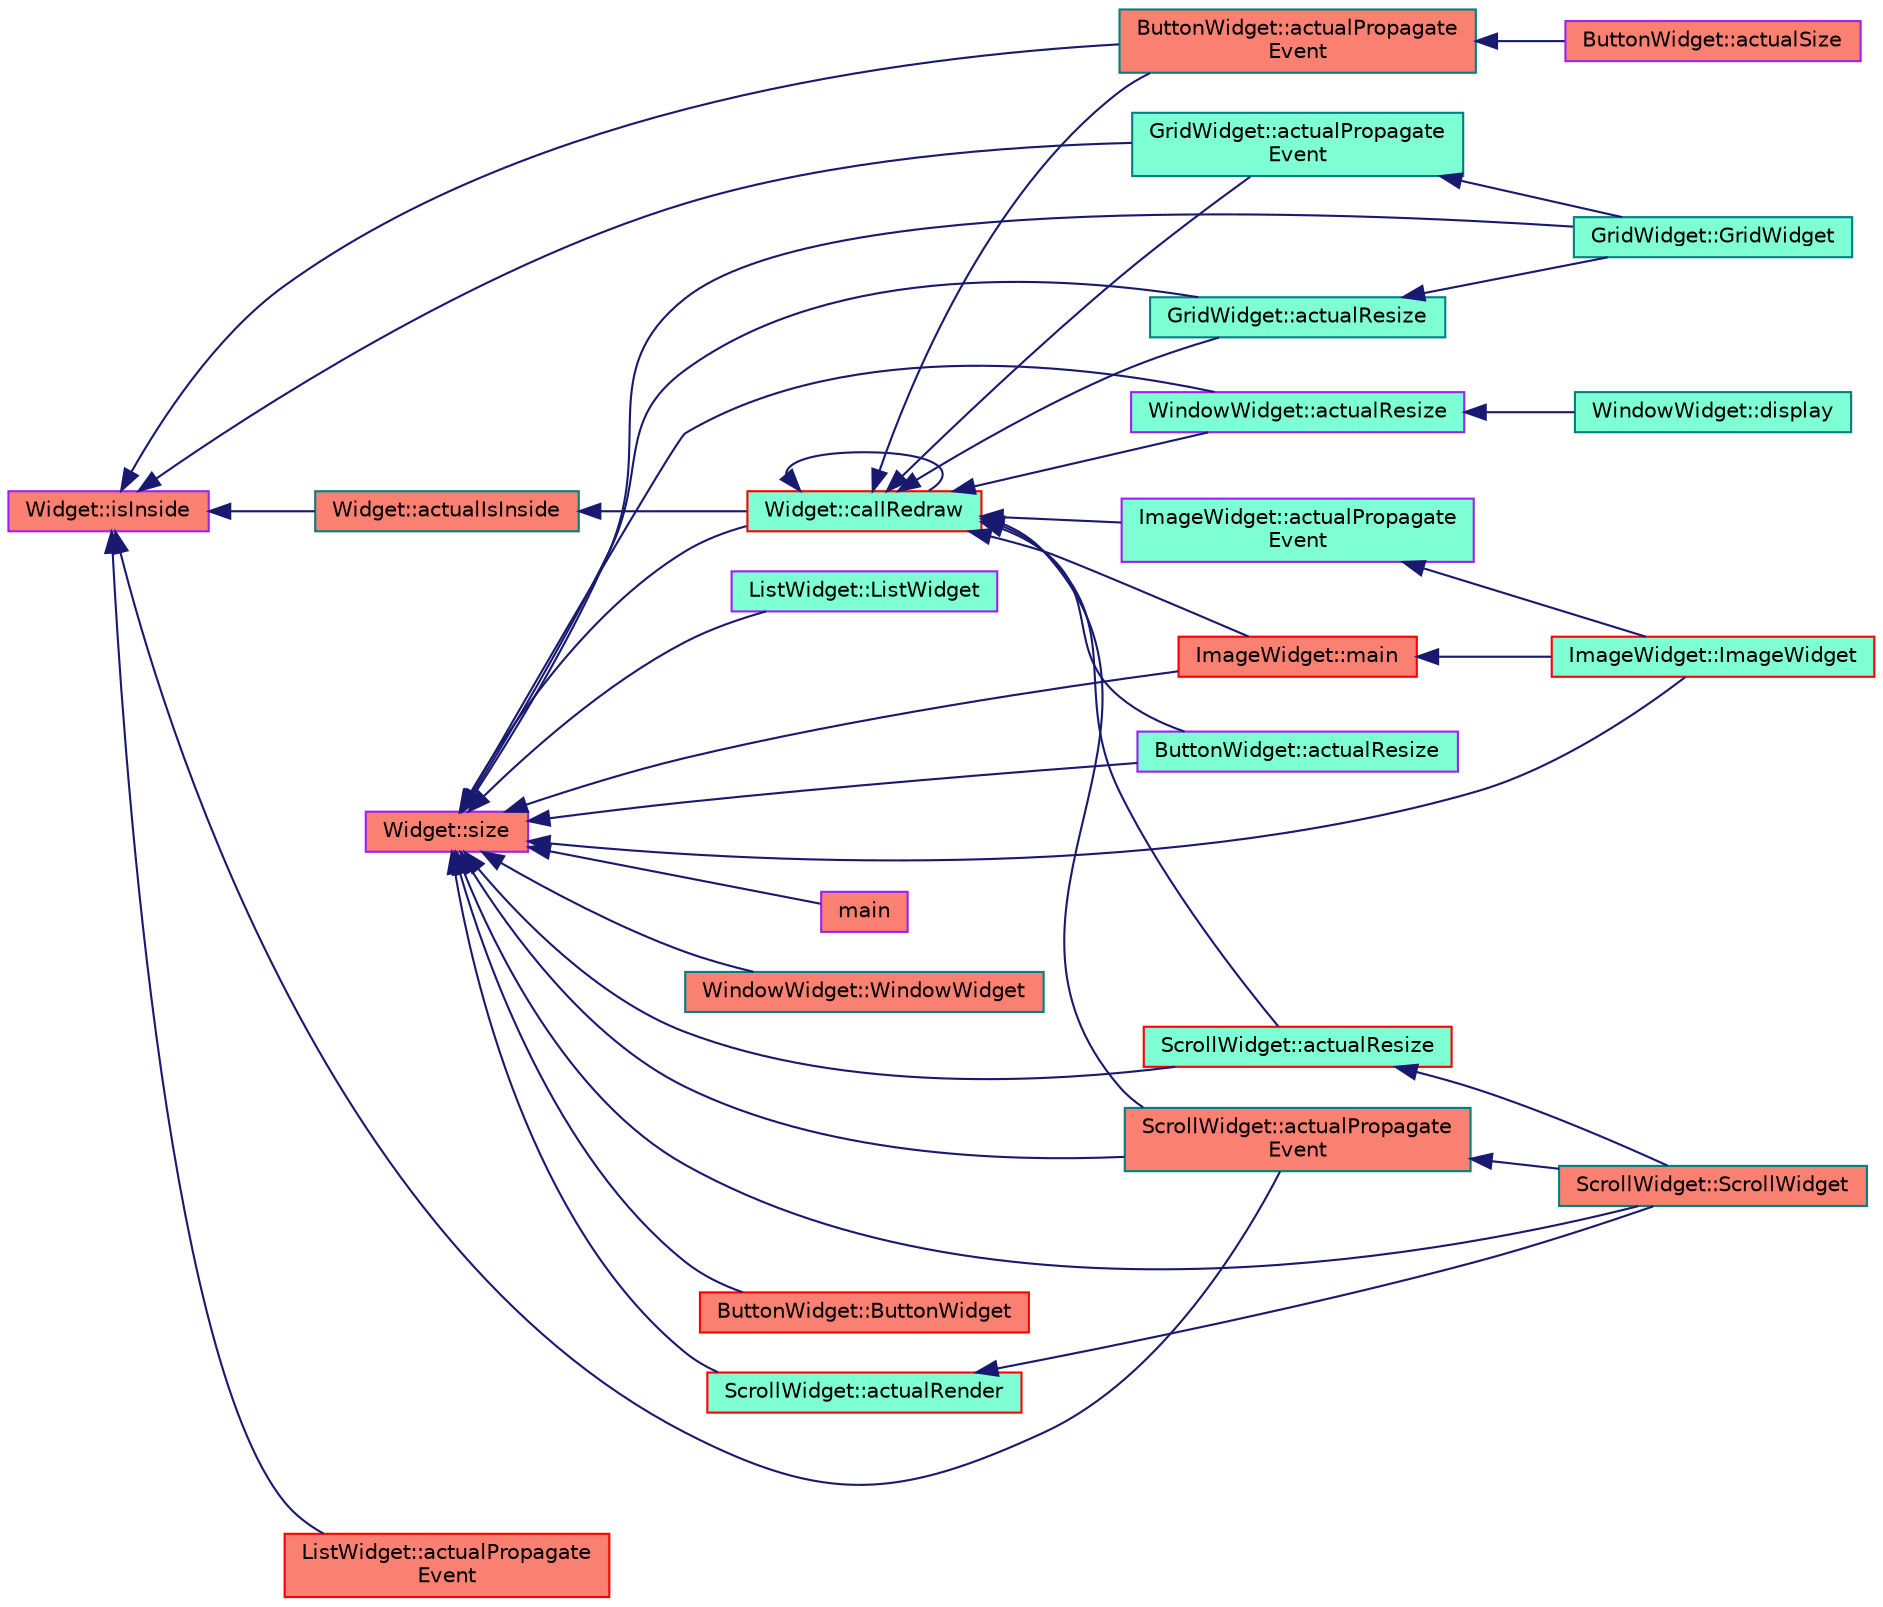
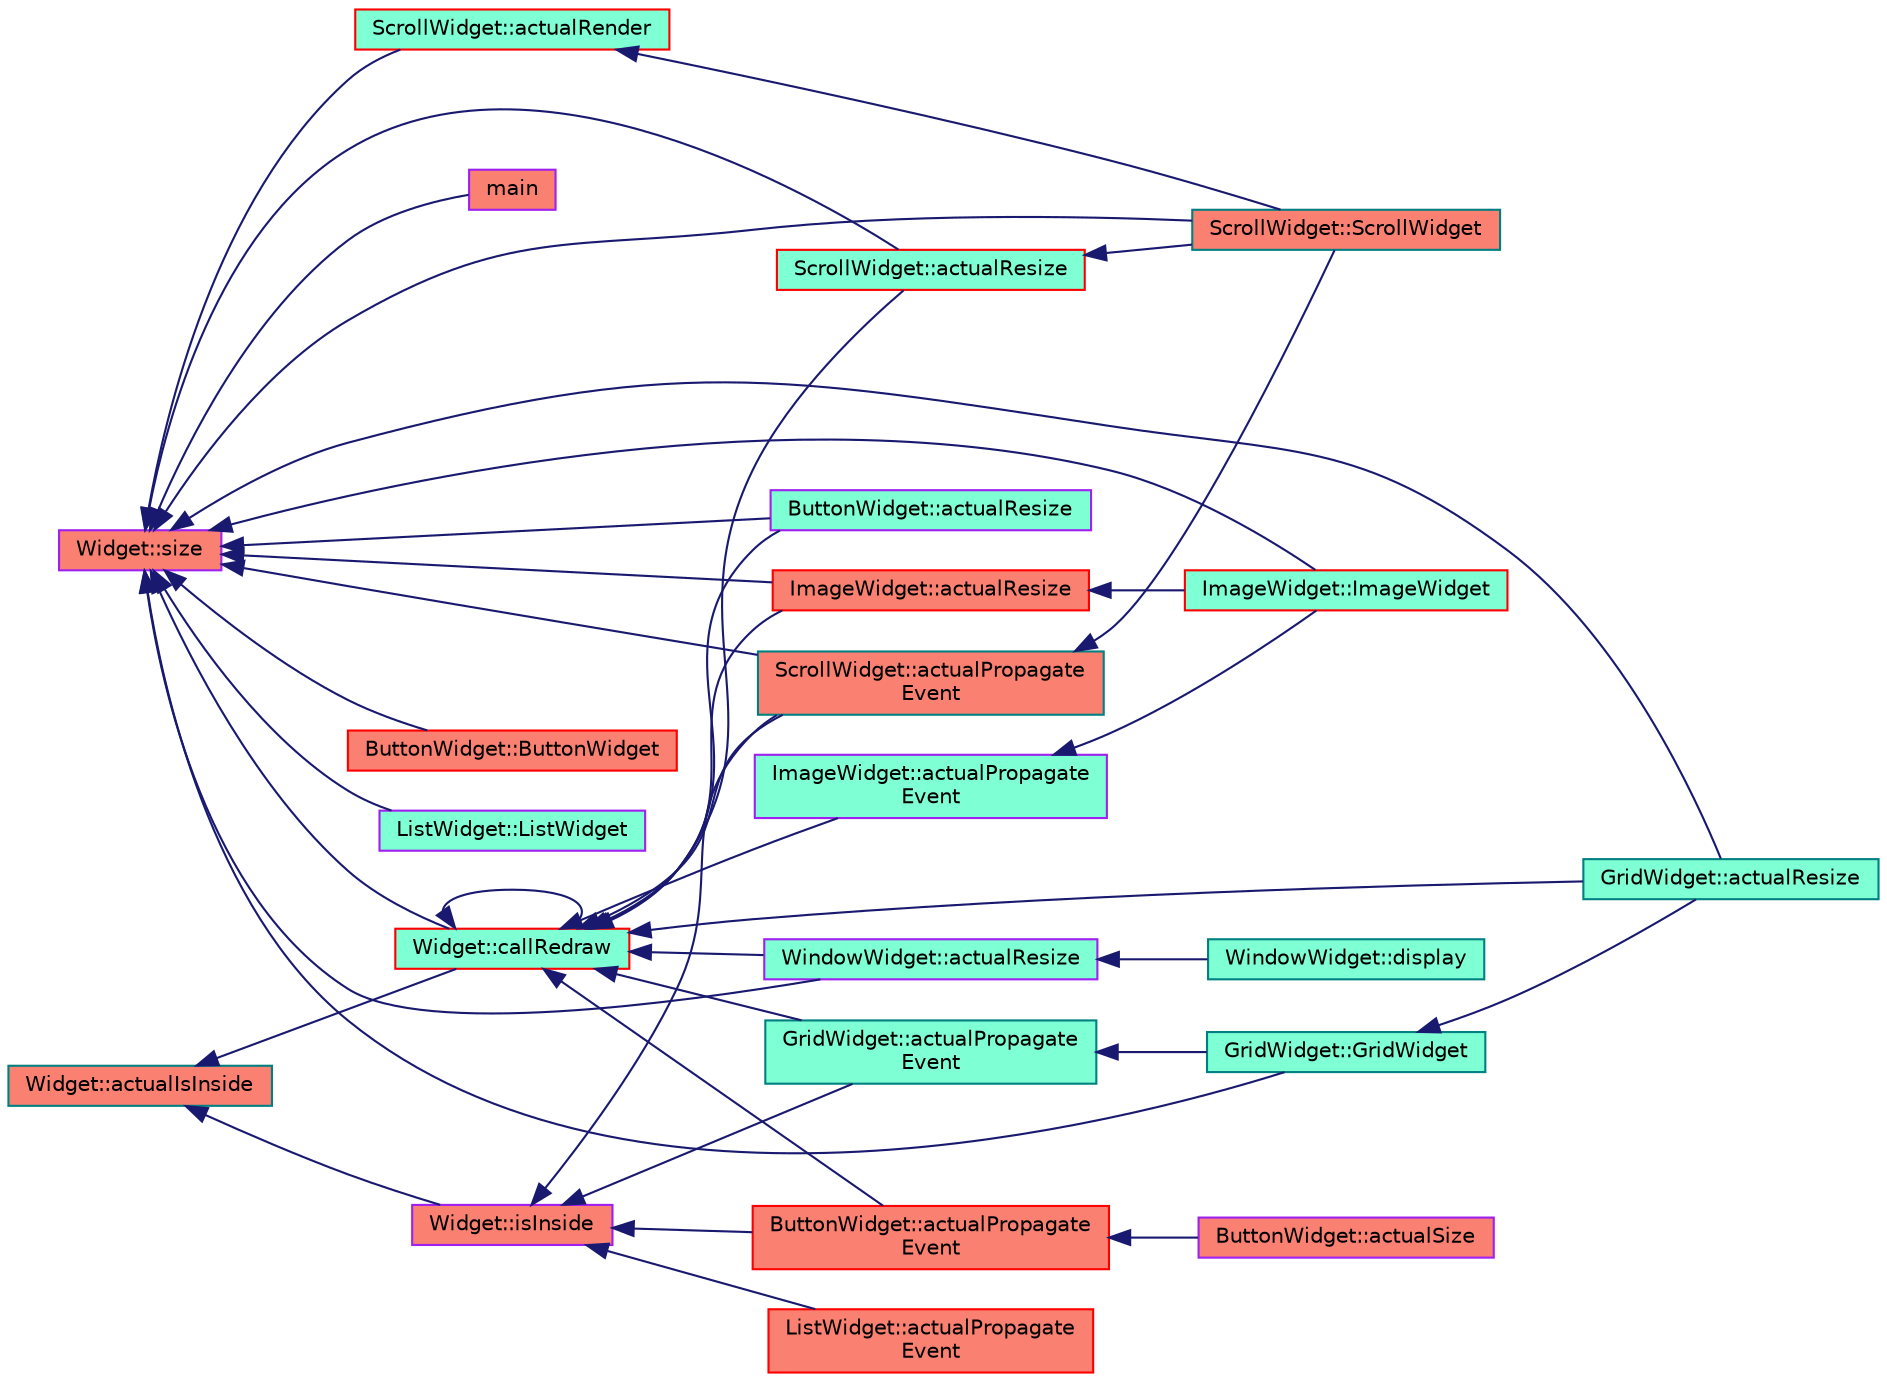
node "ButtonWidget::actualPropagate Event": color teal -> red
edge "GridWidget::GridWidget" -> "GridWidget::actualResize": reversed
edge "Widget::actualIsInside" -> "Widget::isInside": reversed
node "ImageWidget::main": label "ImageWidget::main" -> "ImageWidget::actualResize"
node "WindowWidget::WindowWidget": removed
